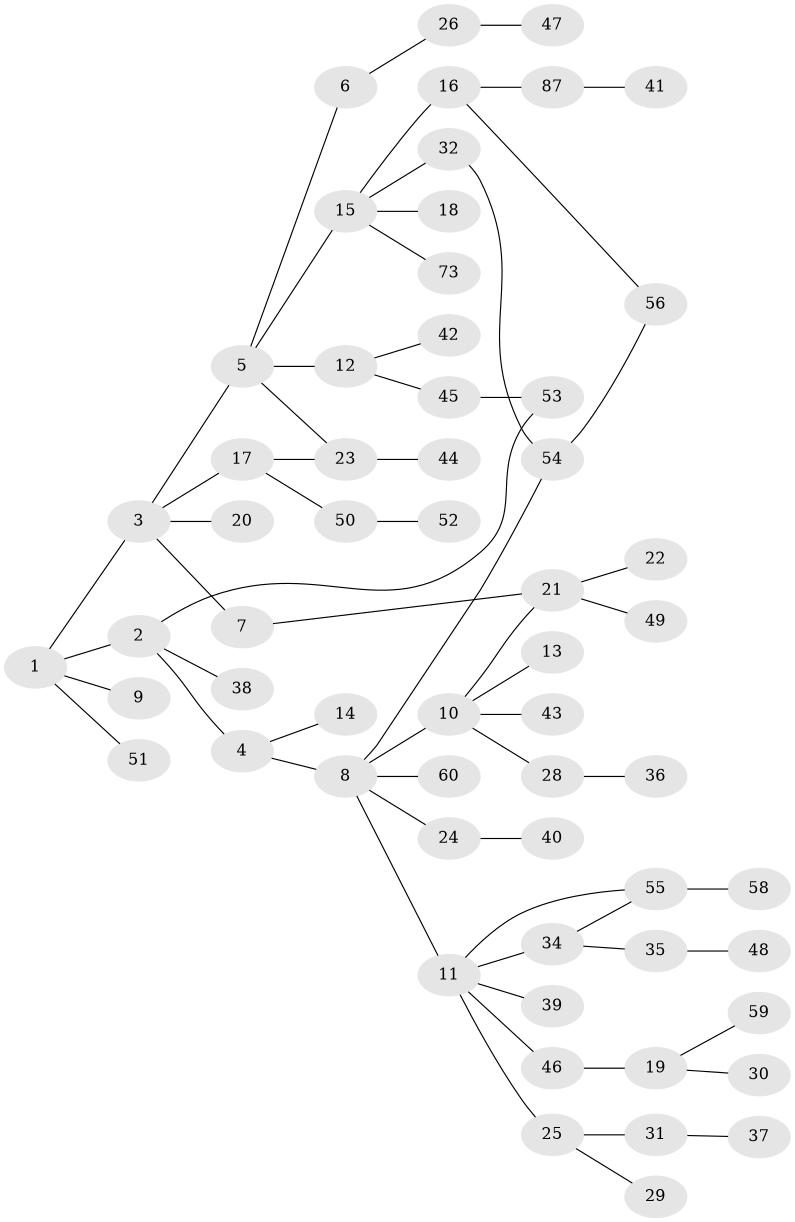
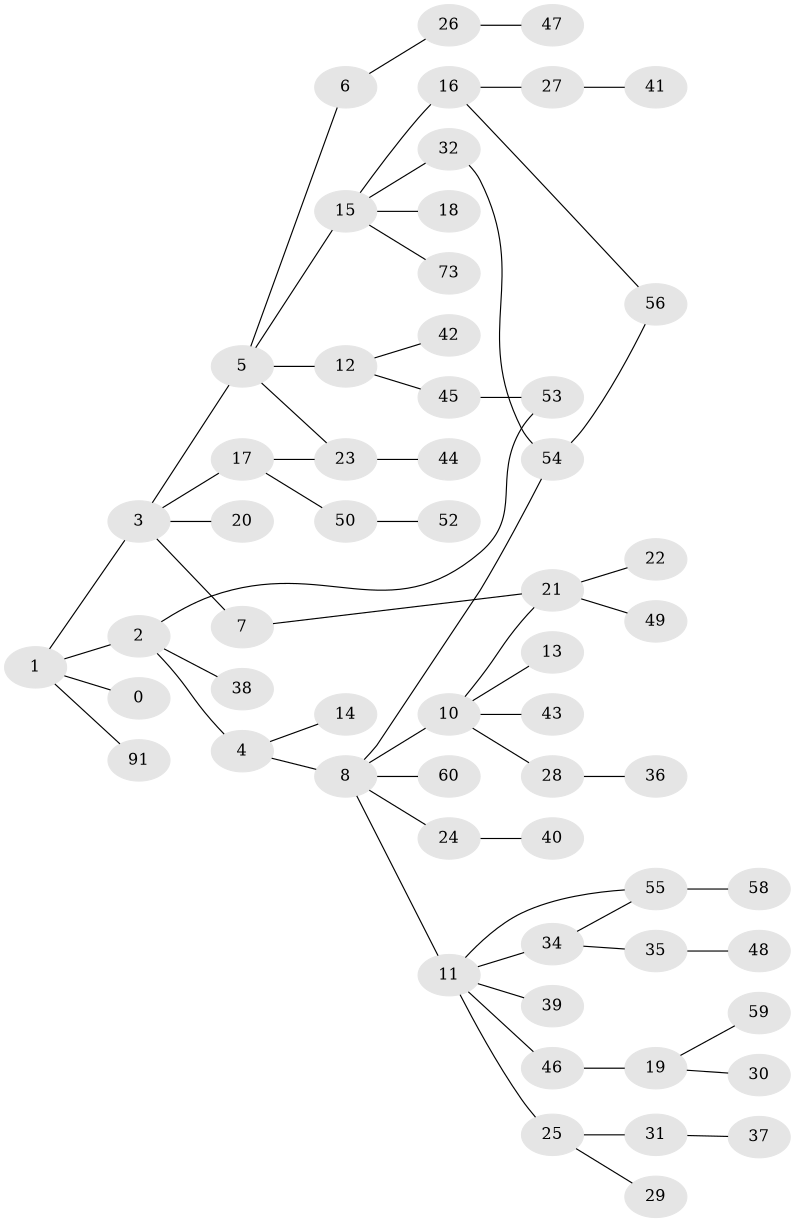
node "87": label "87" -> "27"
node "9": label "9" -> "0"
node "51": label "51" -> "91"
